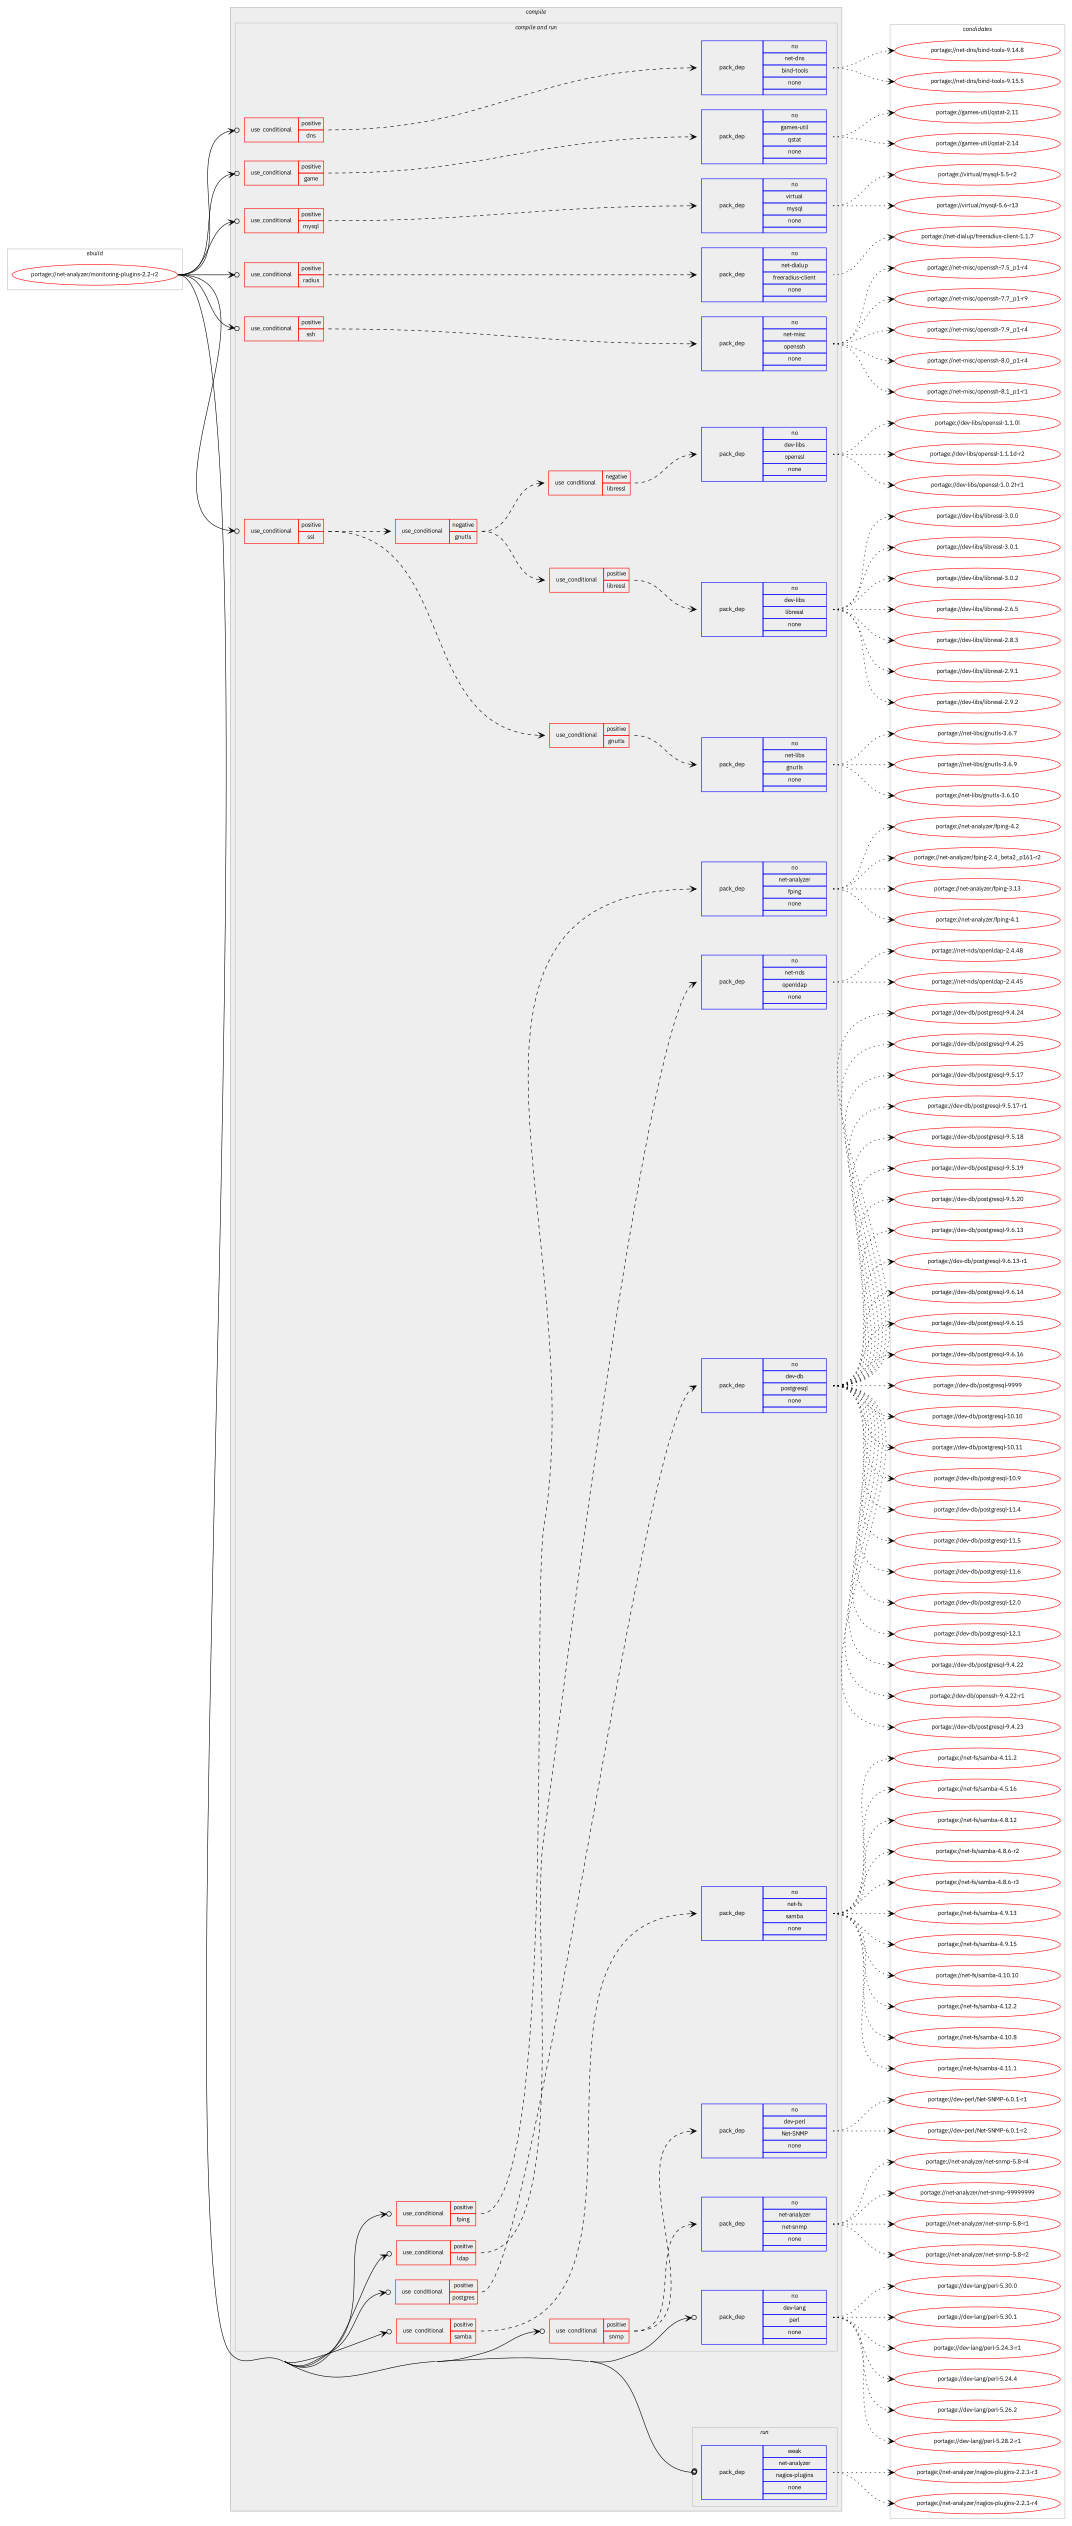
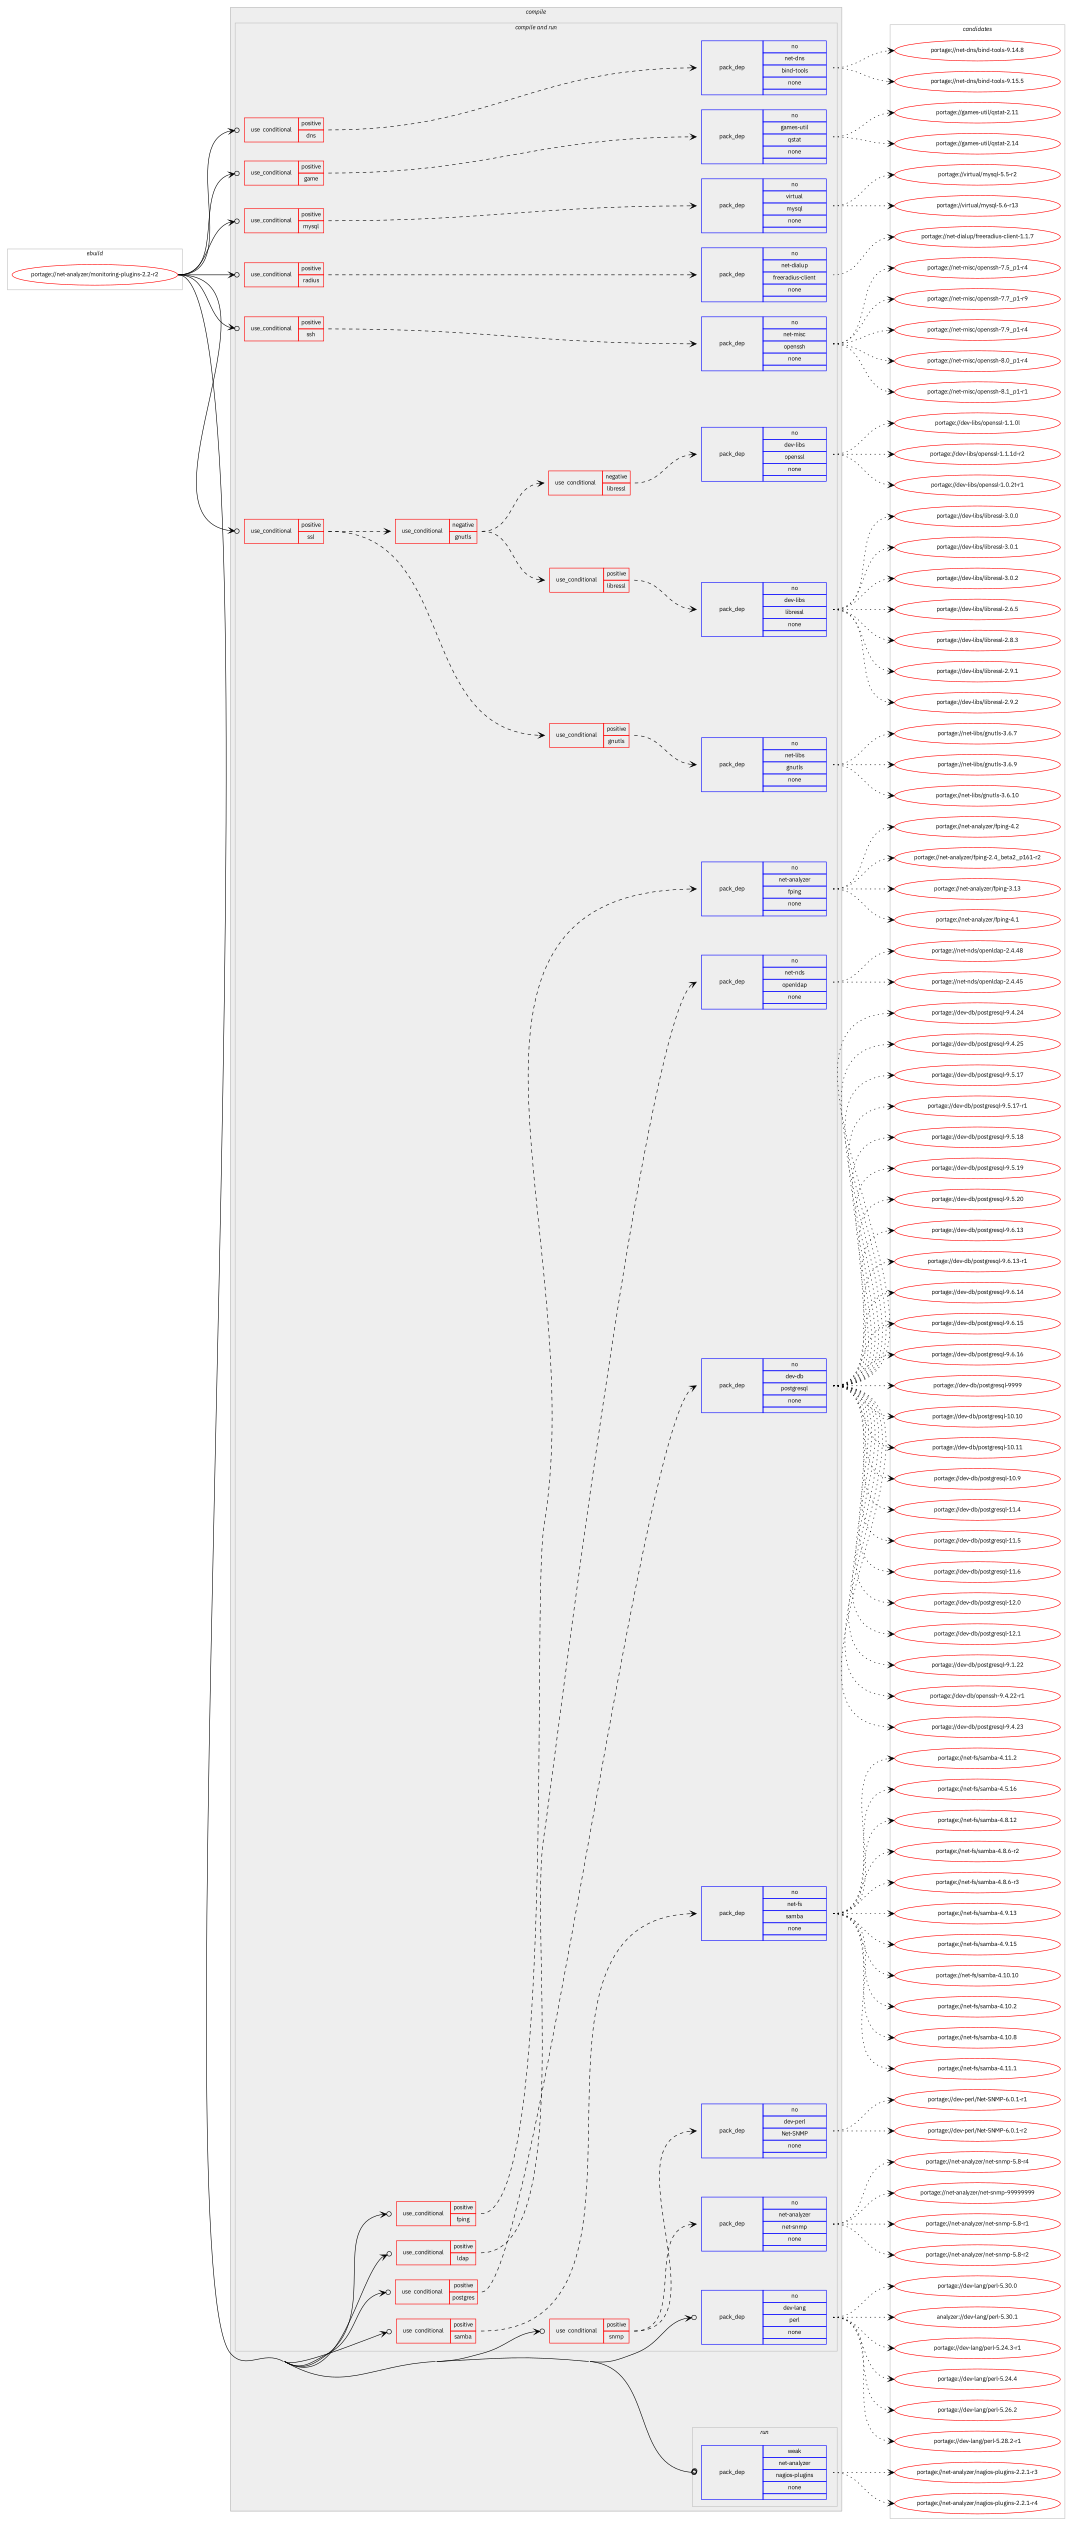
node "portage://dev-db/postgresql-9.4.22": label "portage://dev-db/postgresql-9.4.22" -> "portage://dev-db/postgresql-9.1.22"
node "portage://net-fs/samba-4.12.2": label "portage://net-fs/samba-4.12.2" -> "portage://net-fs/samba-4.10.2"
node "portage://dev-lang/perl-5.30.1": label "portage://dev-lang/perl-5.30.1" -> "analyzer://dev-lang/perl-5.30.1"
